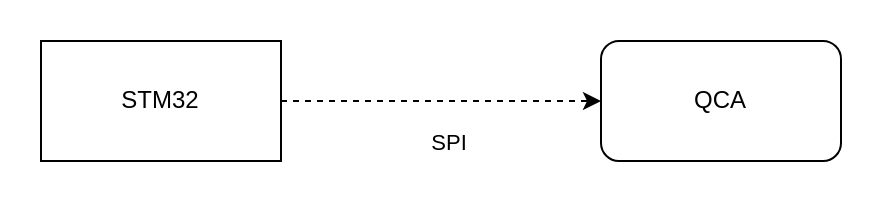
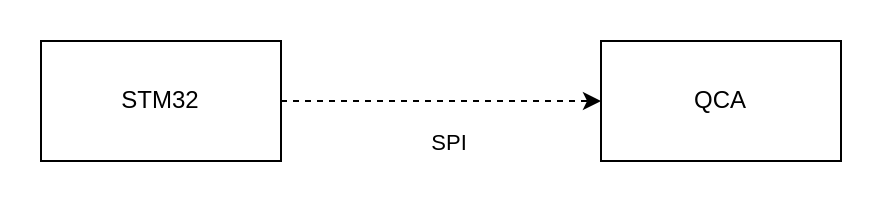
node "QCA": shape rounded rectangle -> rectangle
